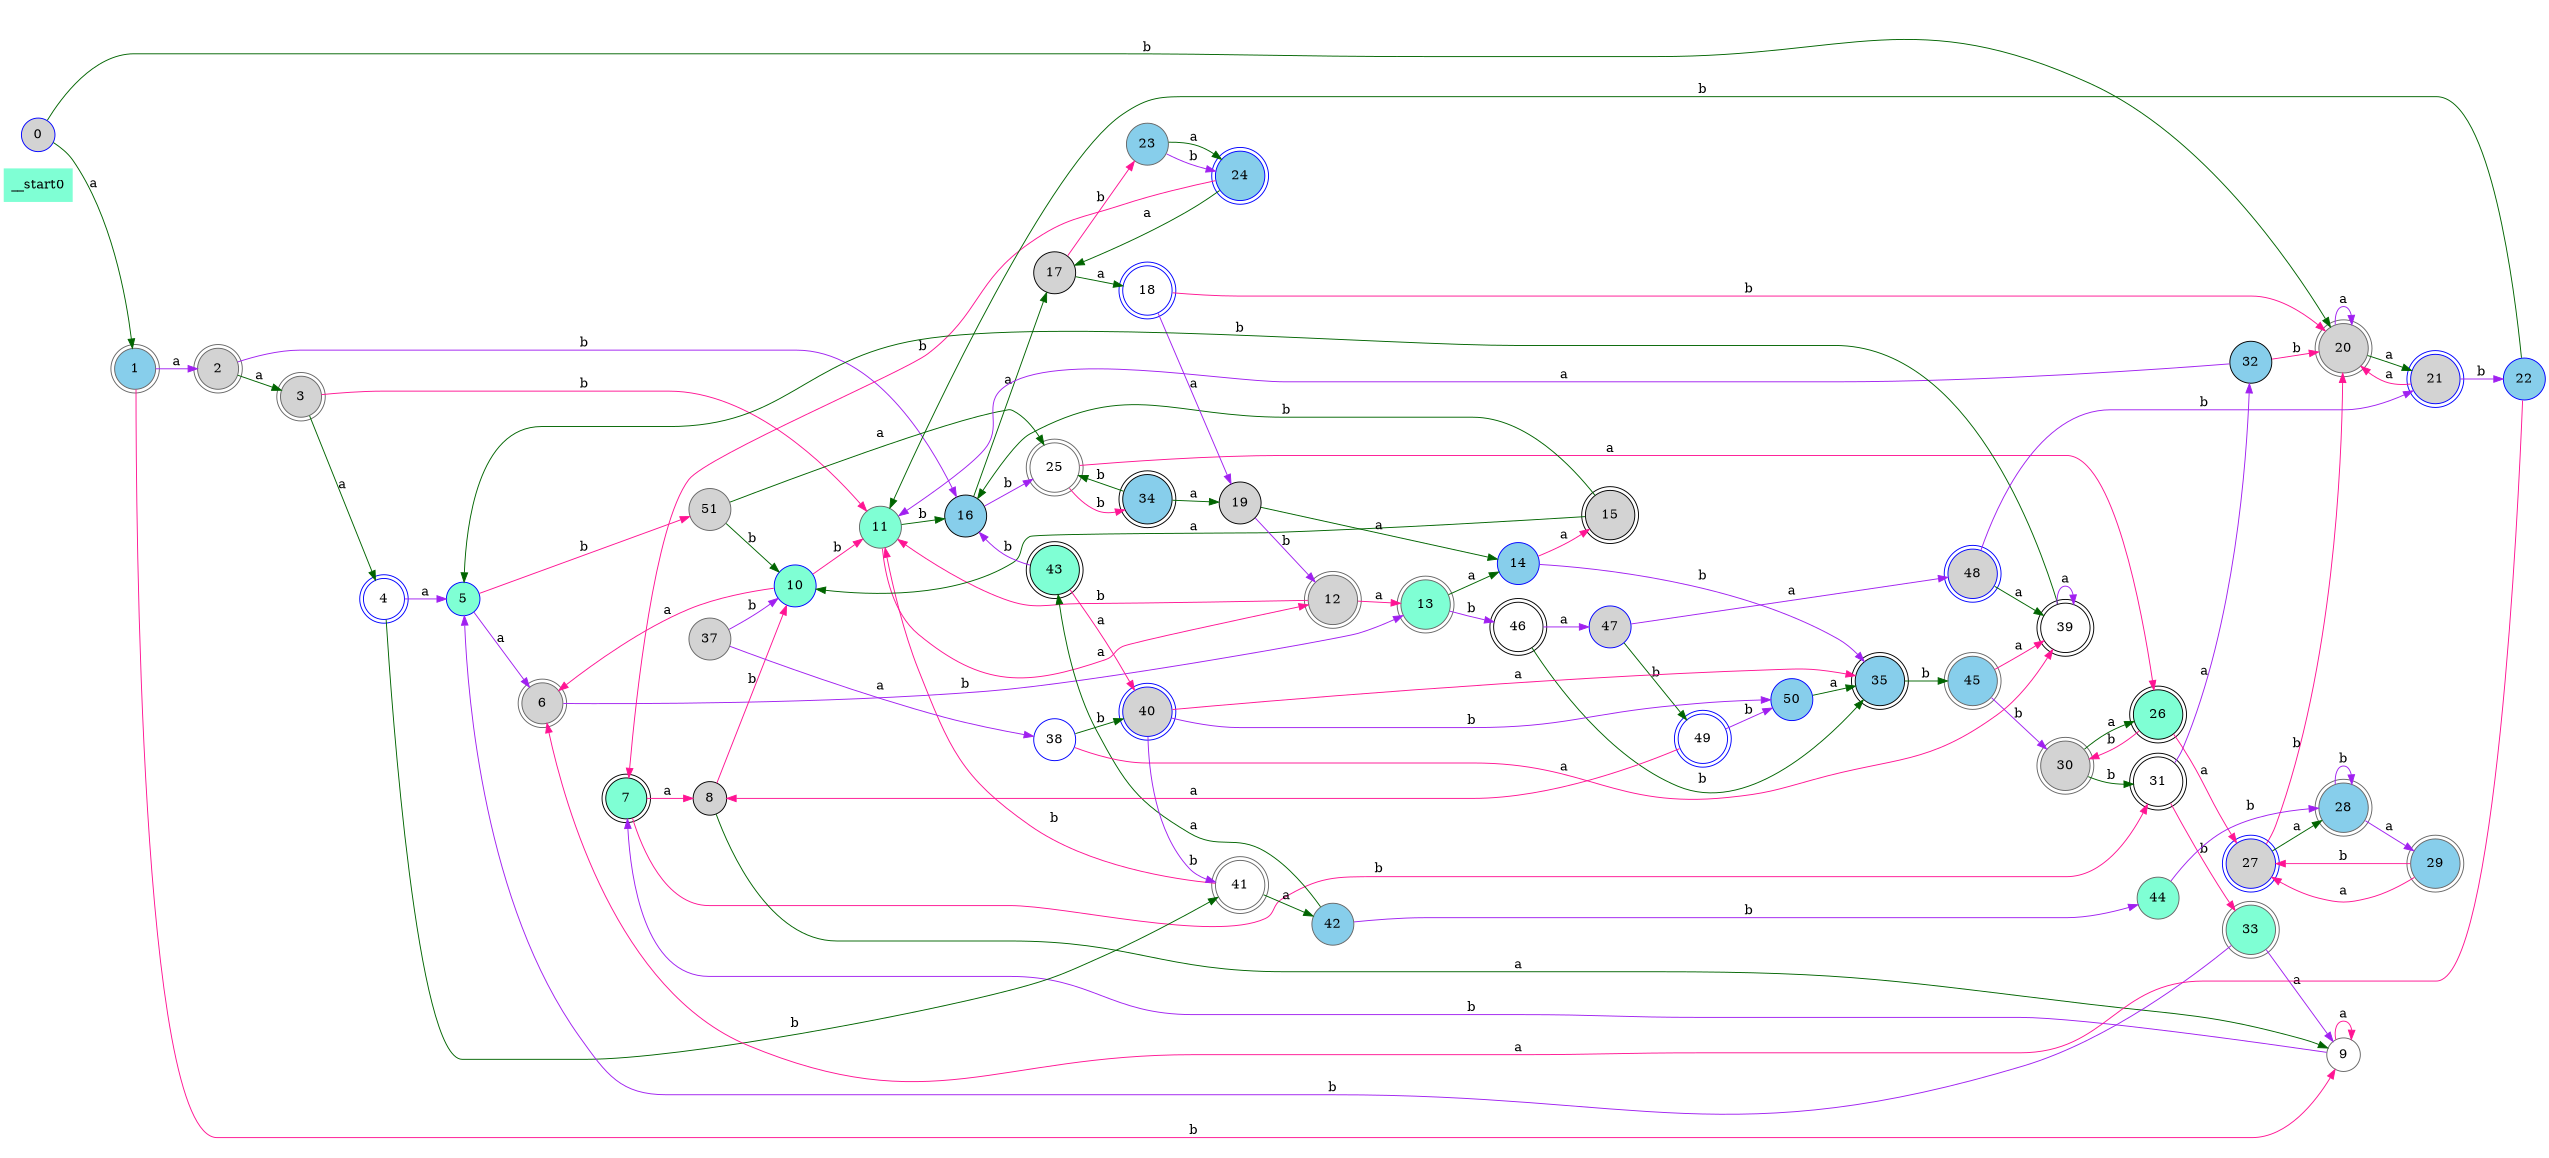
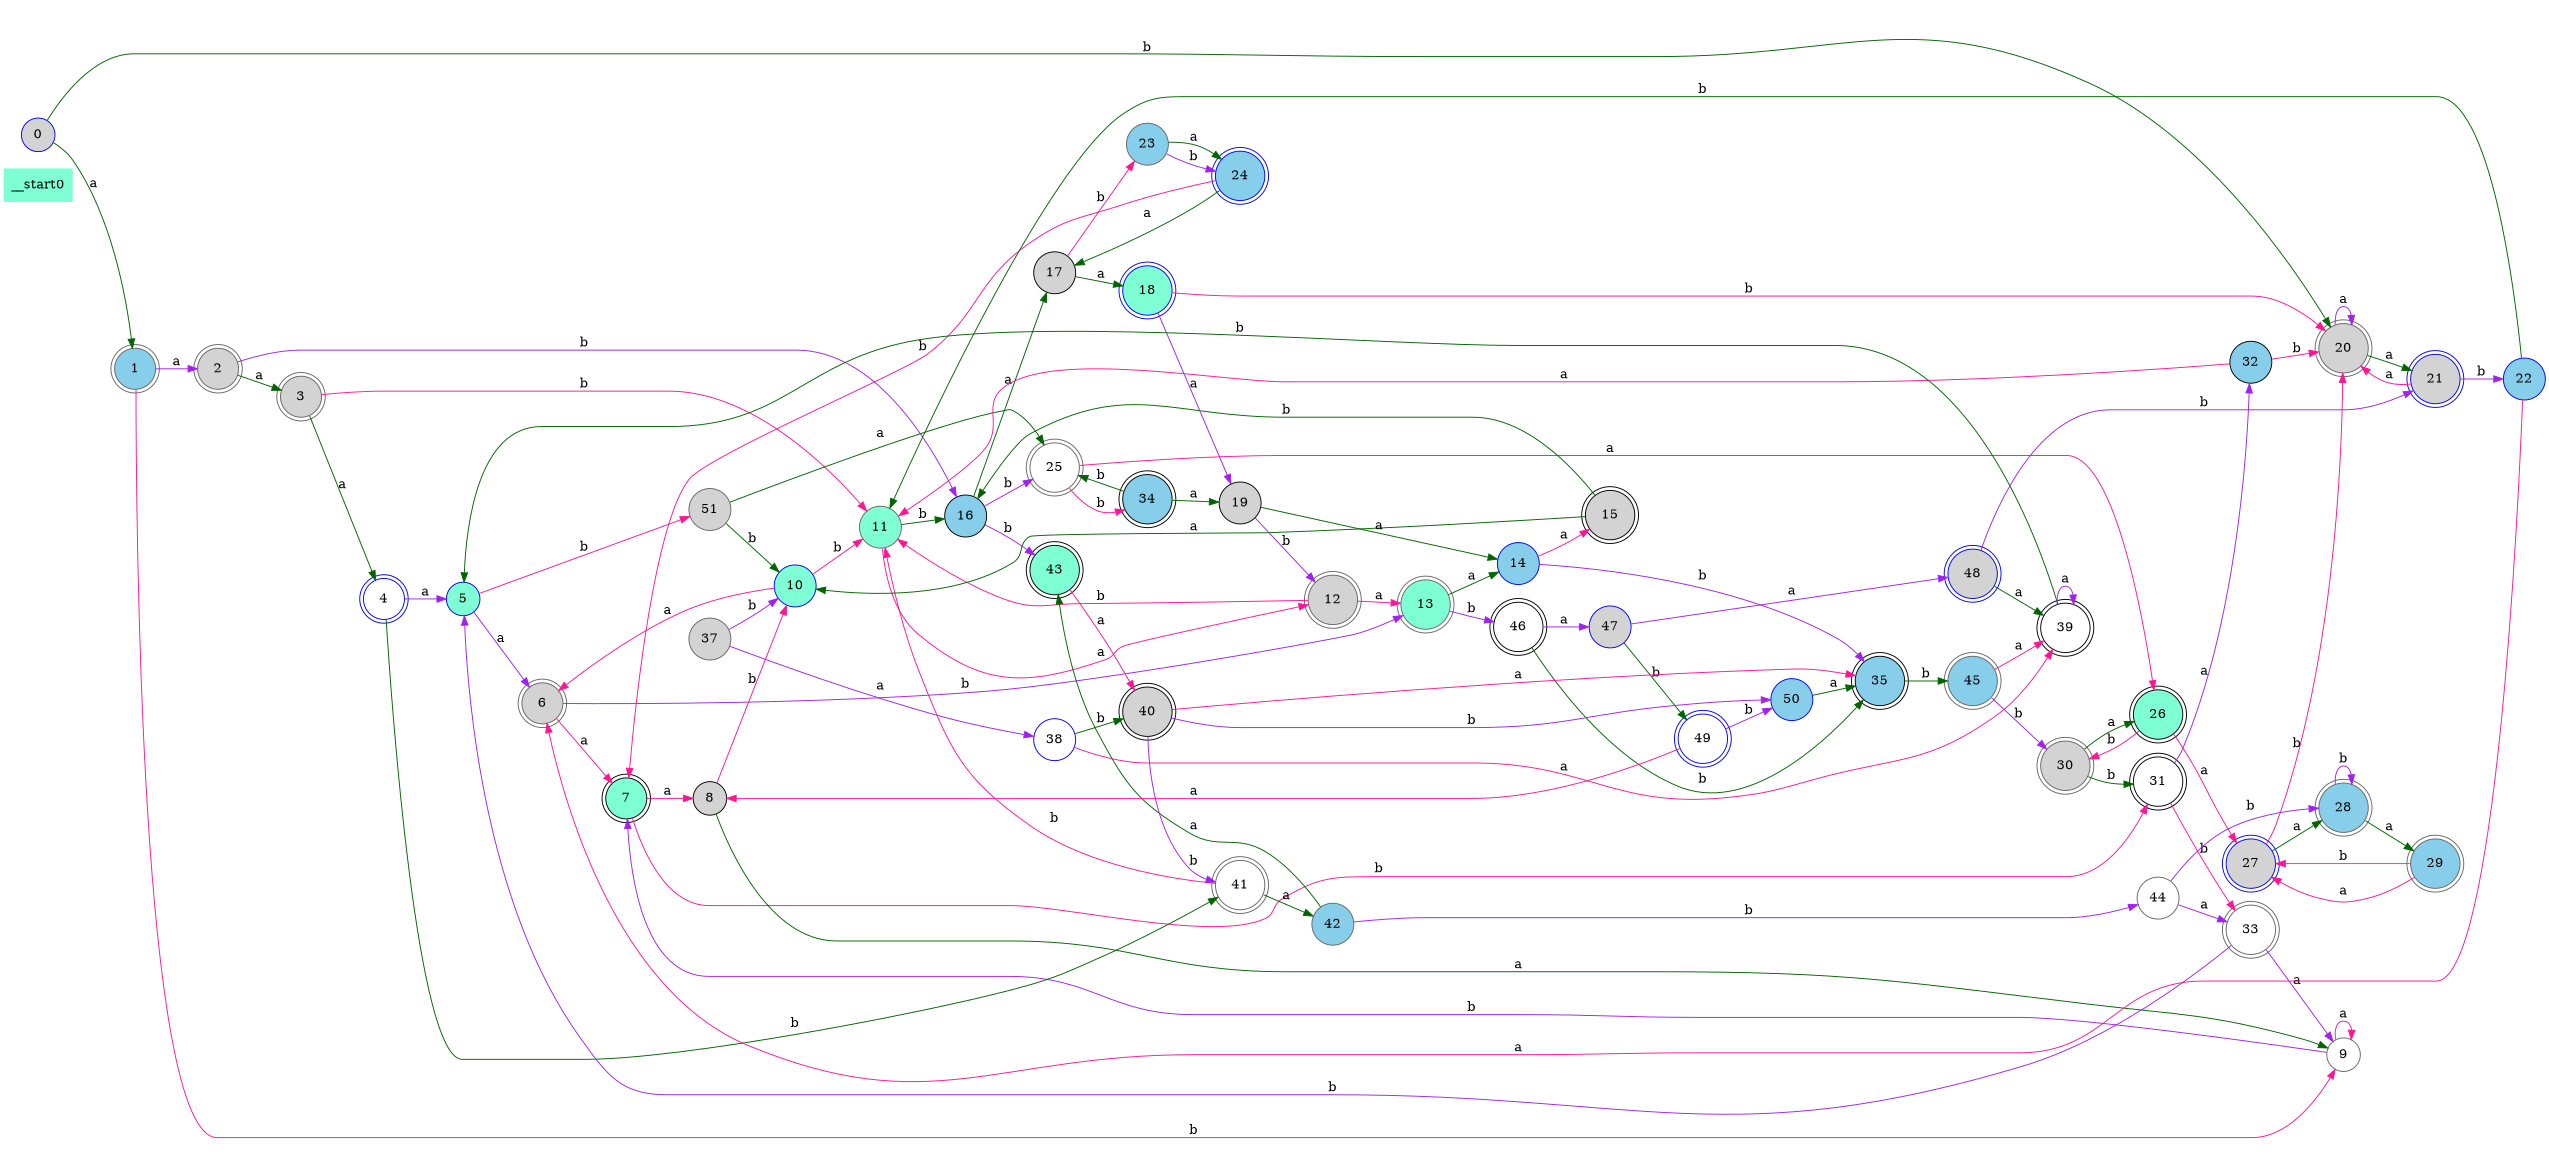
node "18": fillcolor white -> aquamarine
edge "32" -> "11": color purple -> deeppink
edge "43" -> "16": reversed
node "40": color blue -> black
edge "6" -> "7": added, label "a"
edge "28" -> "29": color purple -> darkgreen
node "44": fillcolor aquamarine -> white
edge "44" -> "33": added, label "a"
node "33": fillcolor aquamarine -> white
